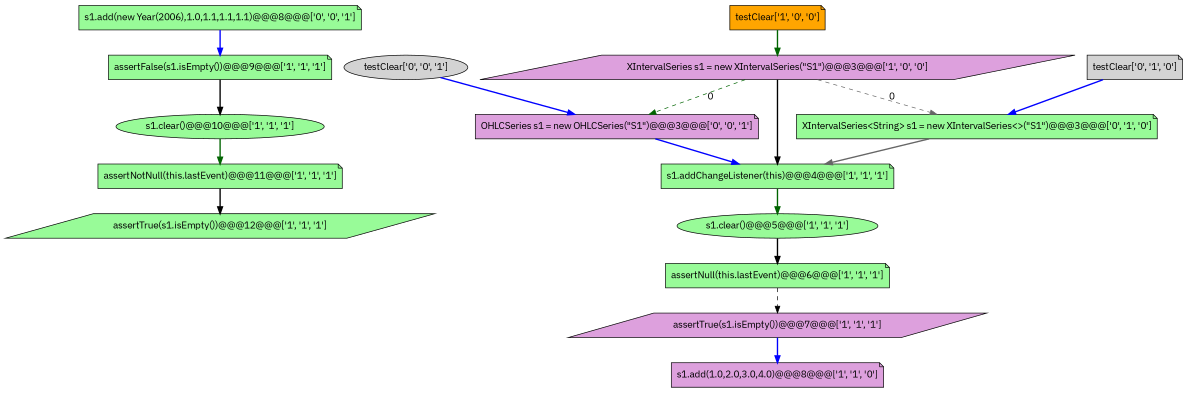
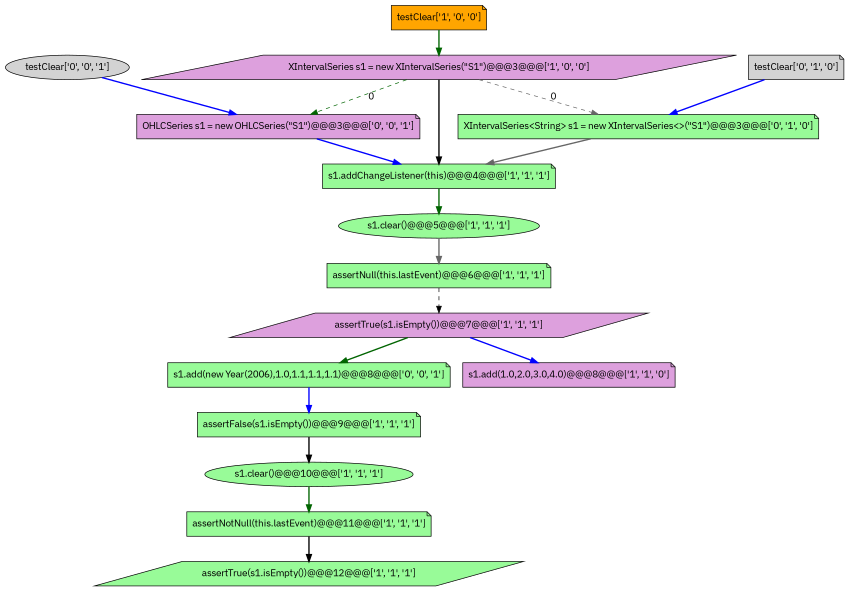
edge "s1.clear()@@@5@@@['1', '1', '1']" -> "assertNull(this.lastEvent)@@@6@@@['1', '1', '1']": color black -> gray40
edge "assertTrue(s1.isEmpty())@@@7@@@['1', '1', '1']" -> "s1.add(new Year(2006),1.0,1.1,1.1,1.1)@@@8@@@['0', '0', '1']": added
